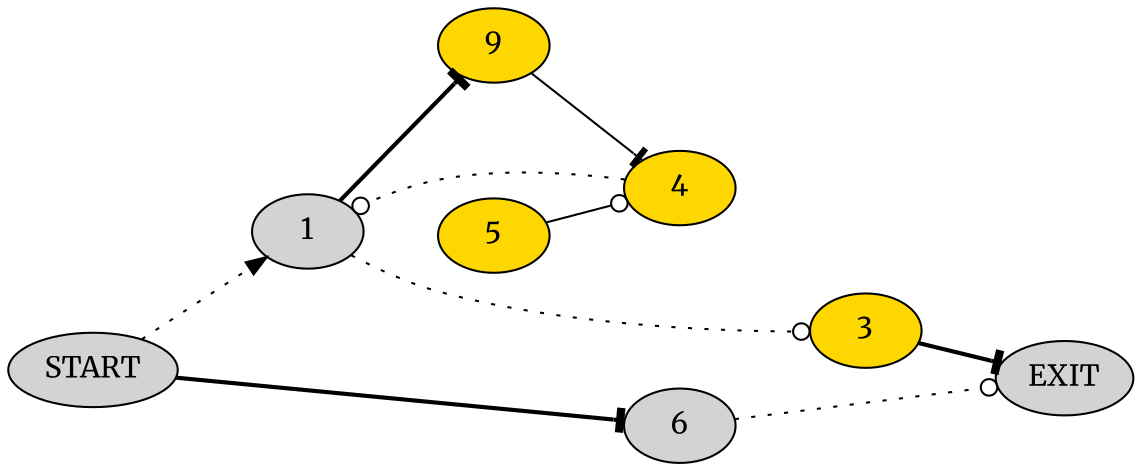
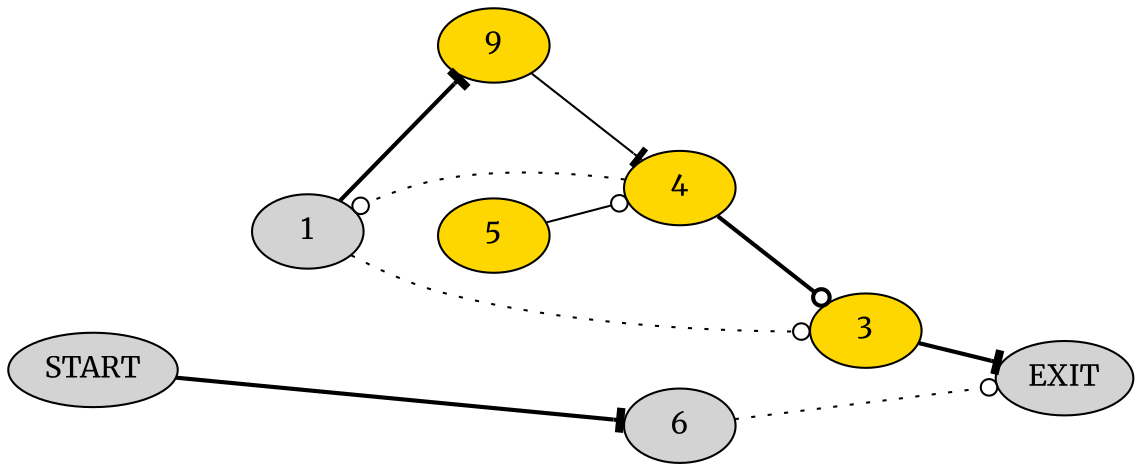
edge "4" -> "3": added
edge "START" -> "1": removed
